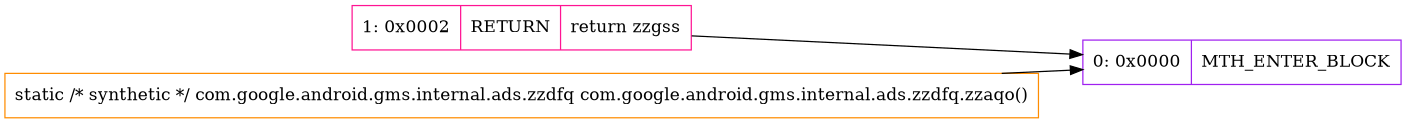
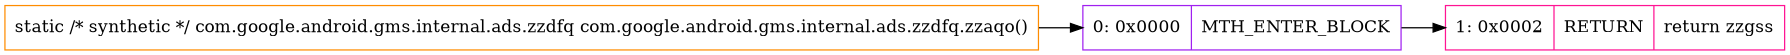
edge "1: 0x0002" -> "0: 0x0000": reversed
